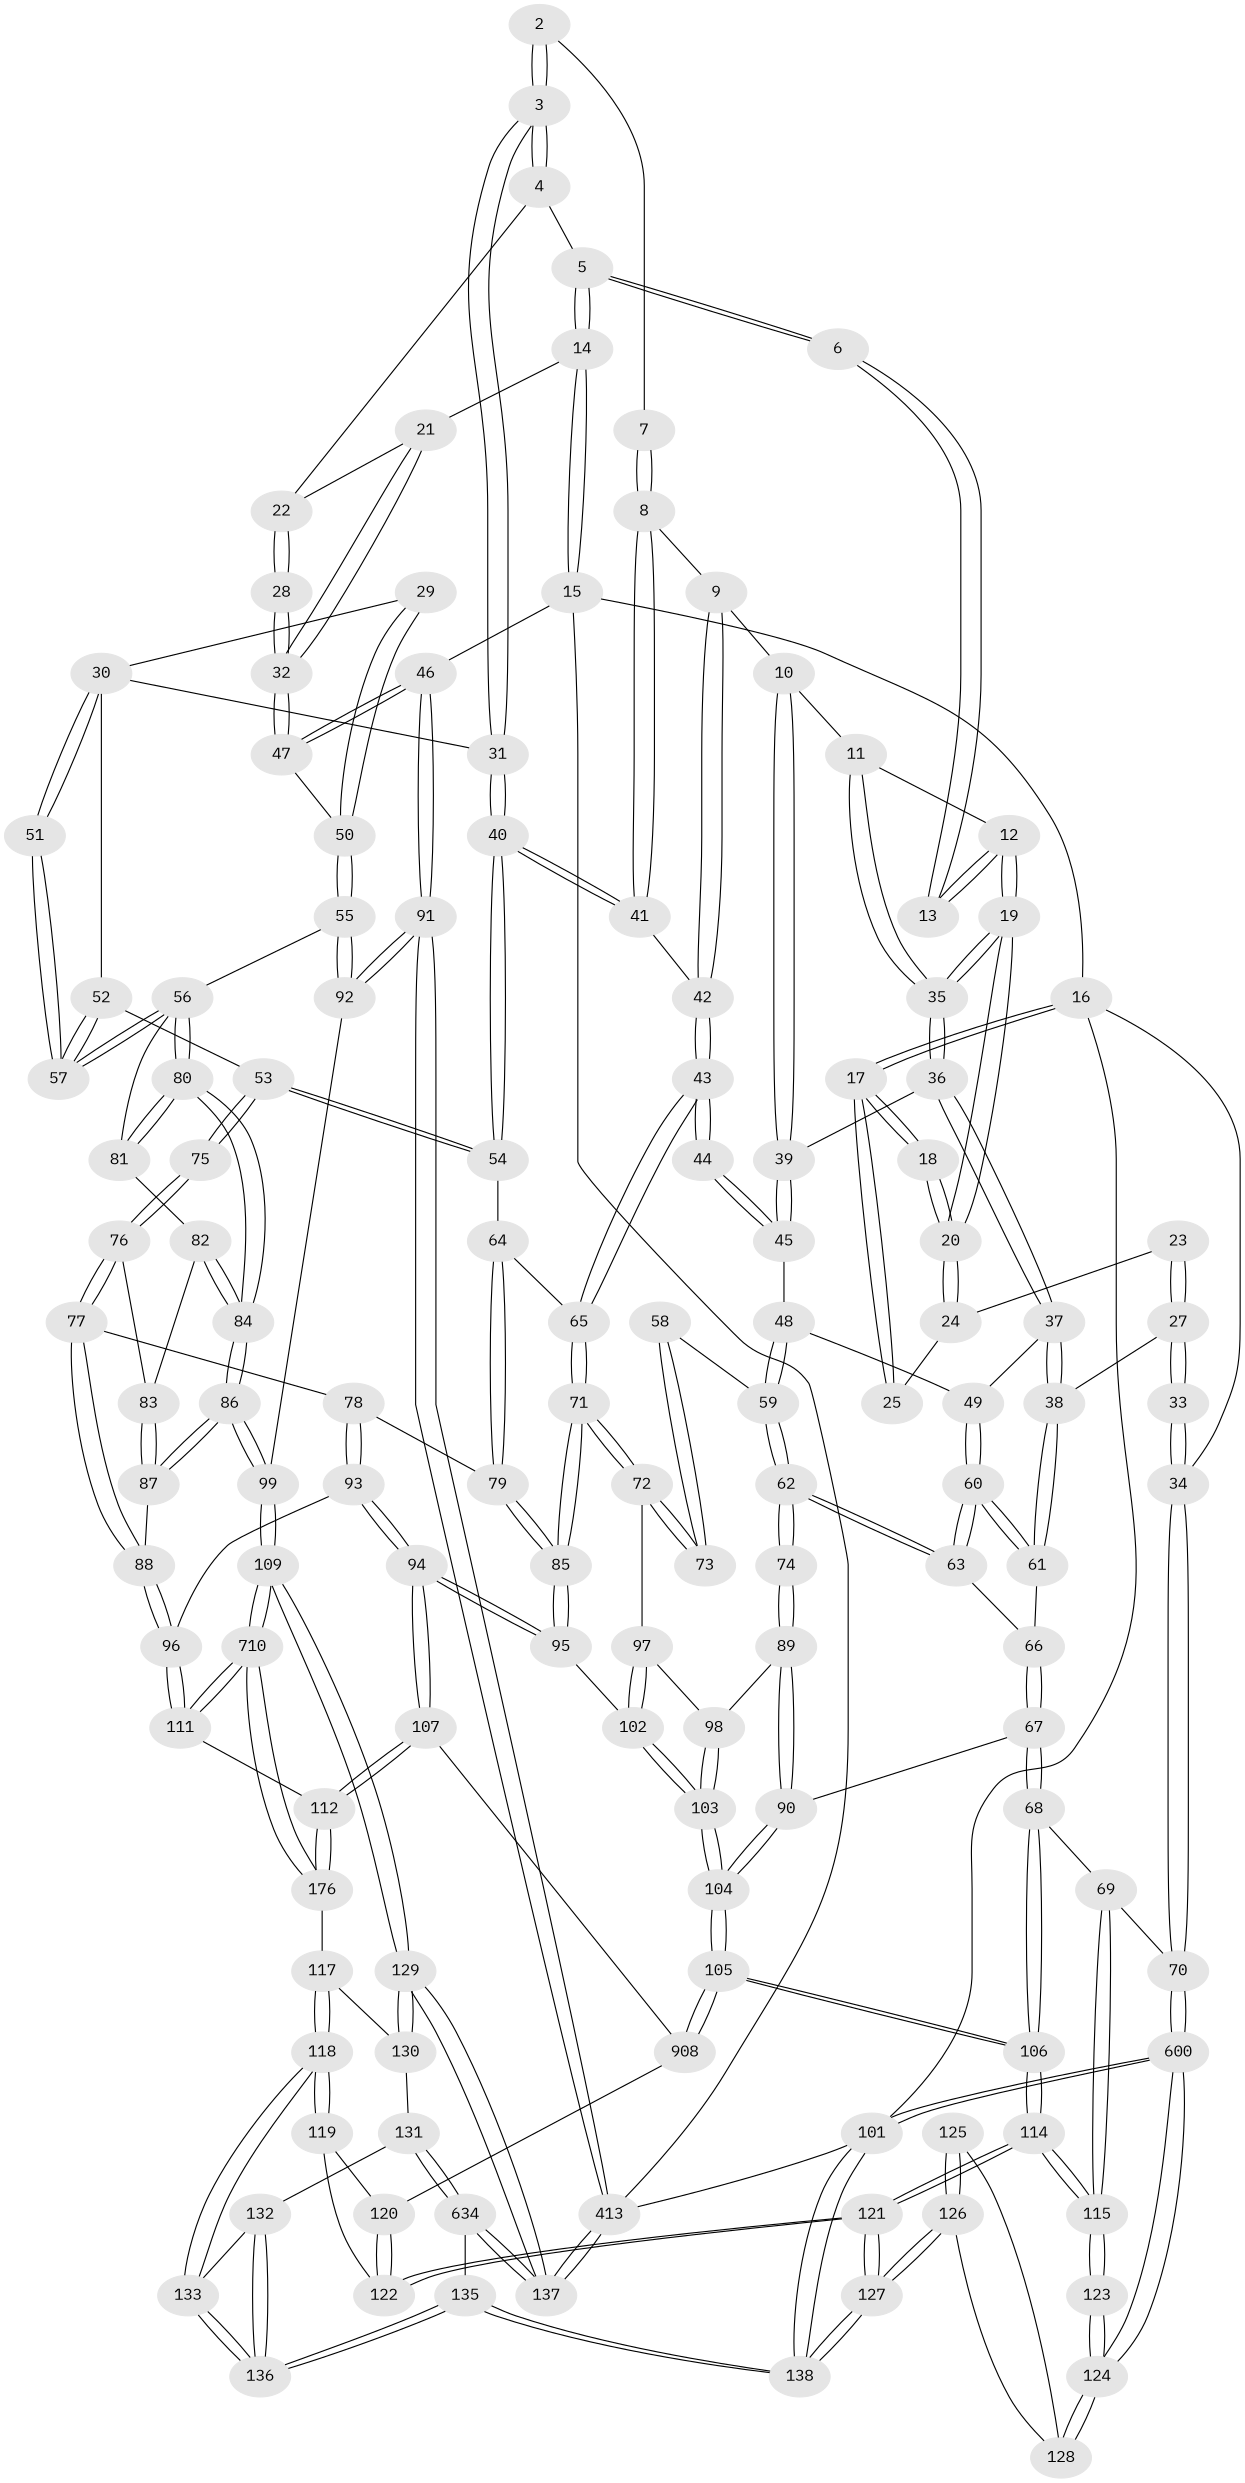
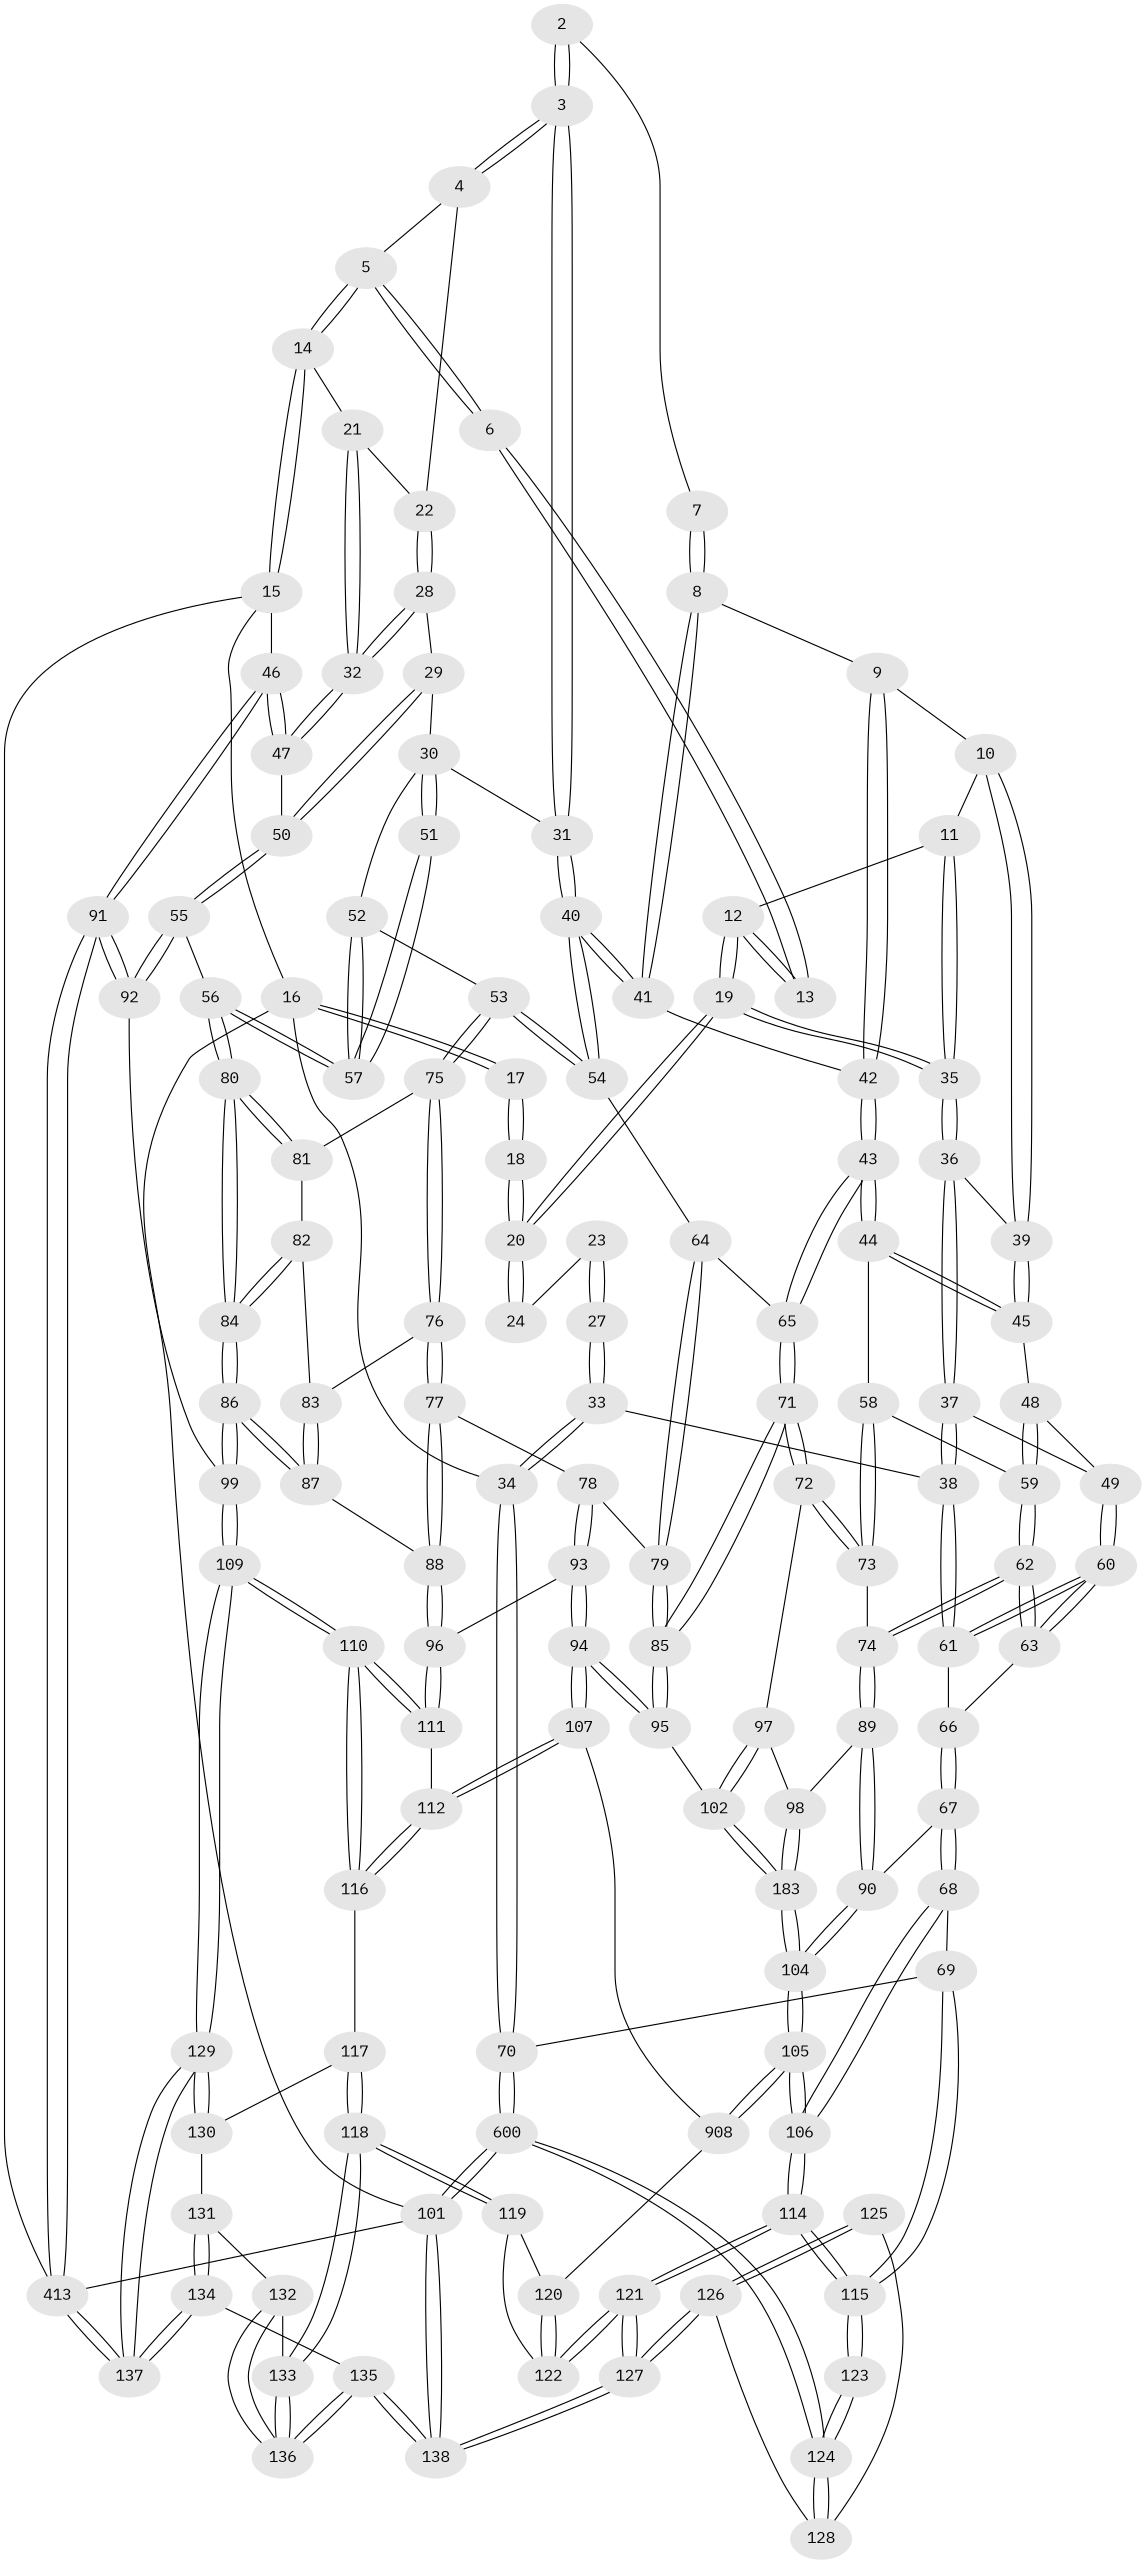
edge "28" -- "29": added
edge "56" -- "81": now "75" -- "81"
edge "44" -- "58": added
edge "27" -- "38": now "33" -- "38"
node "25": removed
edge "73" -- "74": added
node "710": label "710" -> "110"
node "103": label "103" -> "183"
node "176": label "176" -> "116"
node "634": label "634" -> "134"
